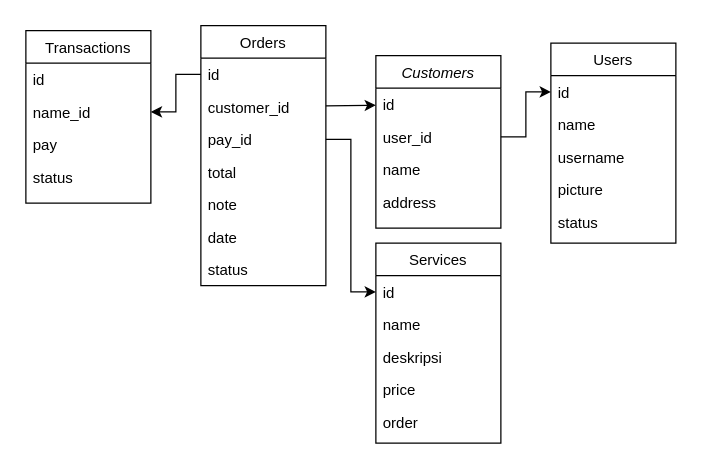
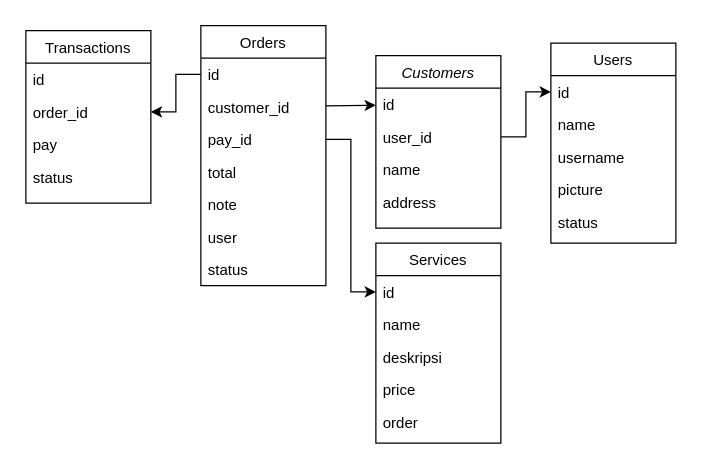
node "name_id": label "name_id" -> "order_id"
node "date": label "date" -> "user"
